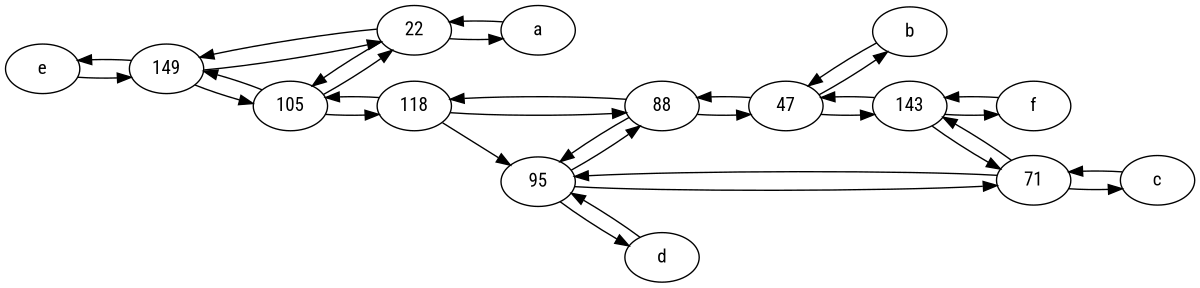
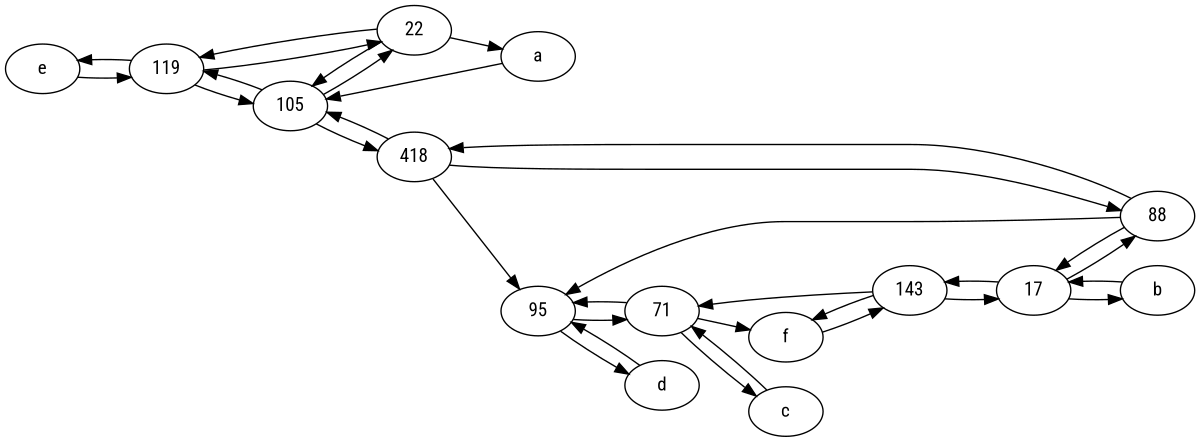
edge "a" -> "22": now "a" -> "105"
node "149": label "149" -> "119"
node "118": label "118" -> "418"
node "47": label "47" -> "17"
edge "71" -> "143": now "71" -> "f"
edge "95" -> "88": removed
